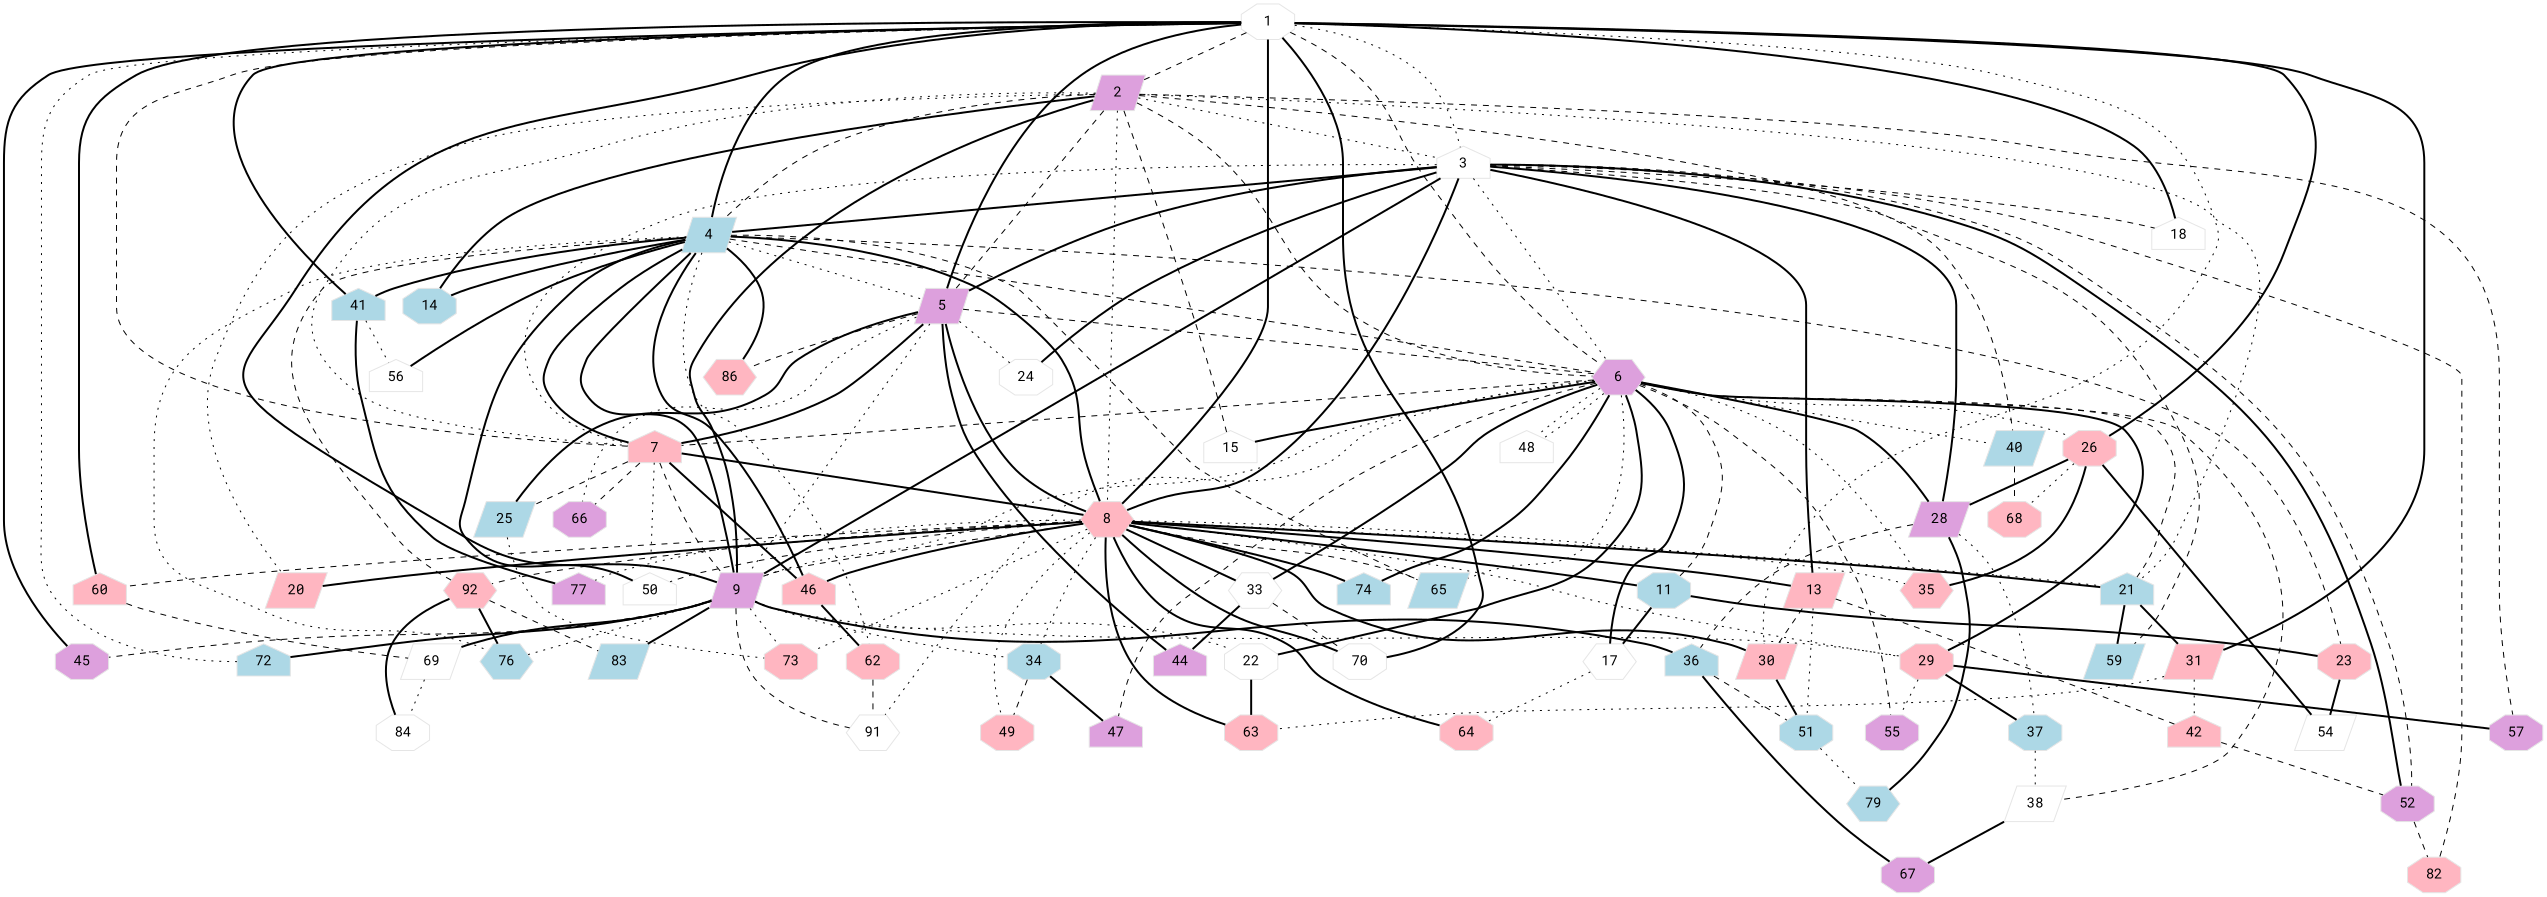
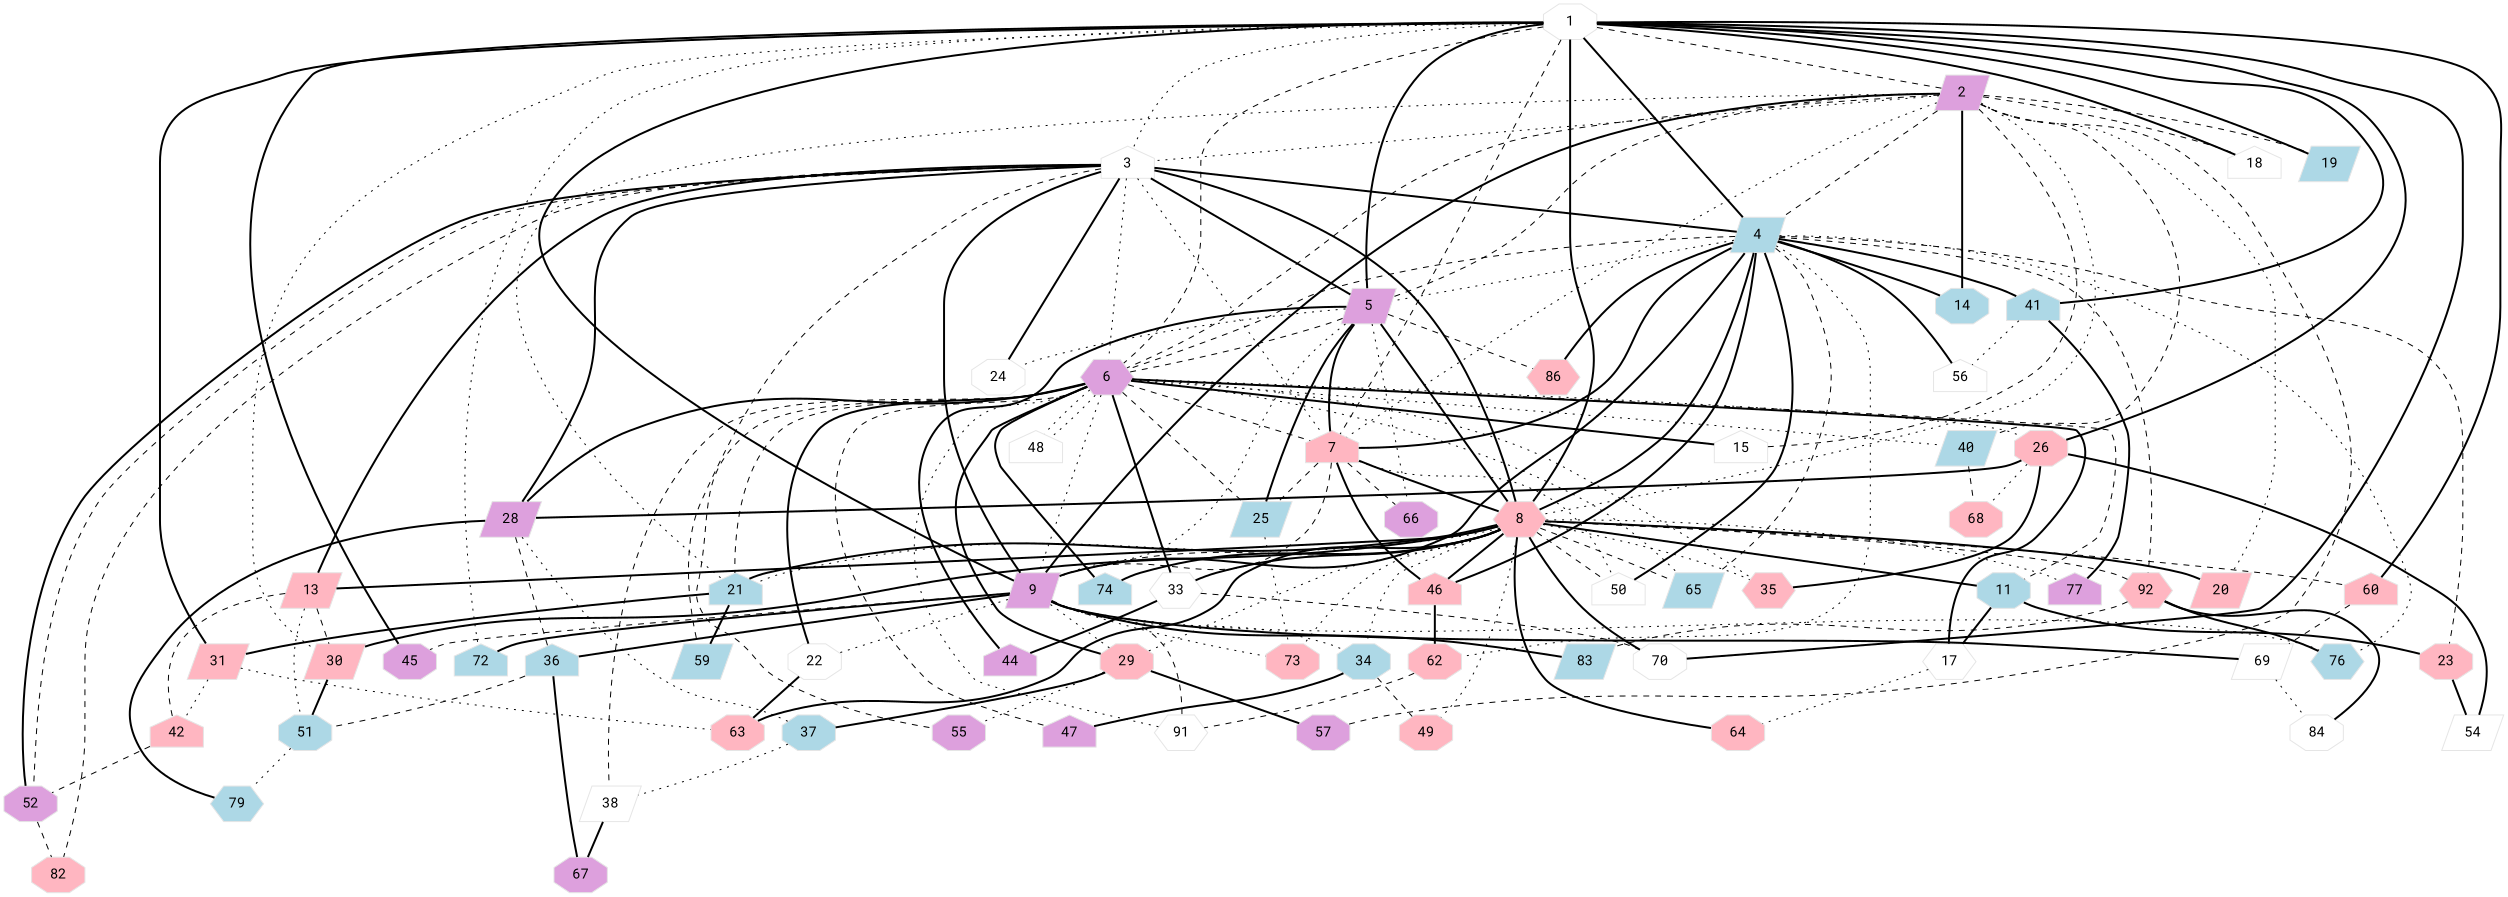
node "19": added
edge "3" -- "18": now "2" -- "18"
edge "6" -- "25": added
